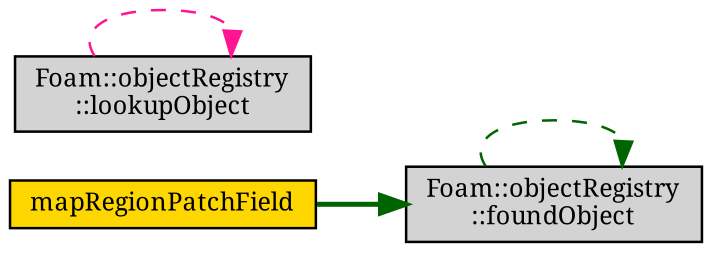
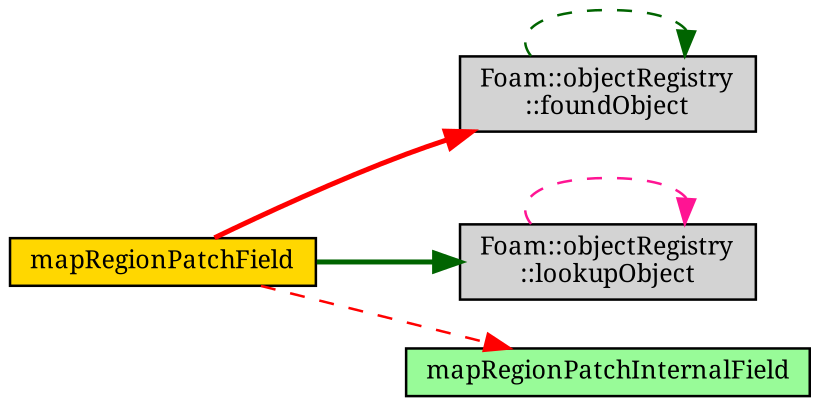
edge "mapRegionPatchField" -> "Foam::objectRegistry ::foundObject": color darkgreen -> red
edge "mapRegionPatchField" -> "Foam::objectRegistry ::lookupObject": added
node "mapRegionPatchInternalField": added
